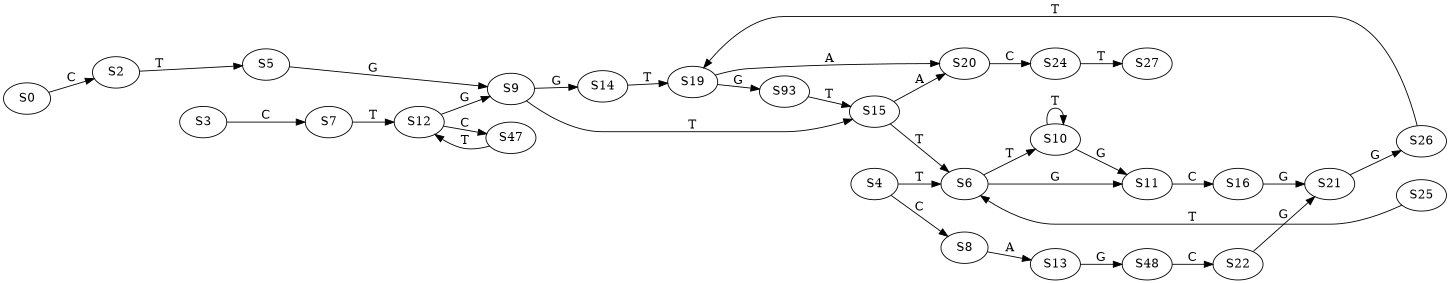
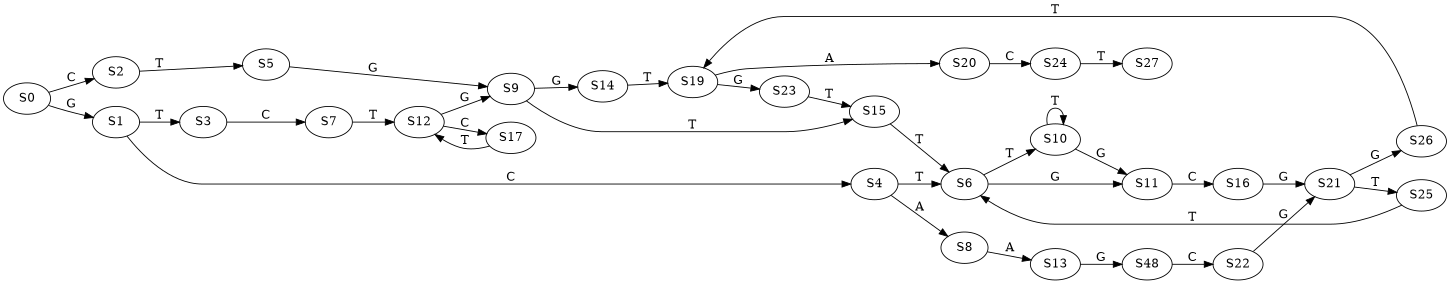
edge "S15" -> "S20": removed, label "A"
node "S93": label "S93" -> "S23"
node "S1": added
node "S47": label "S47" -> "S17"
edge "S21" -> "S25": added, label "T"
edge "S4" -> "S8": label "C" -> "A"
